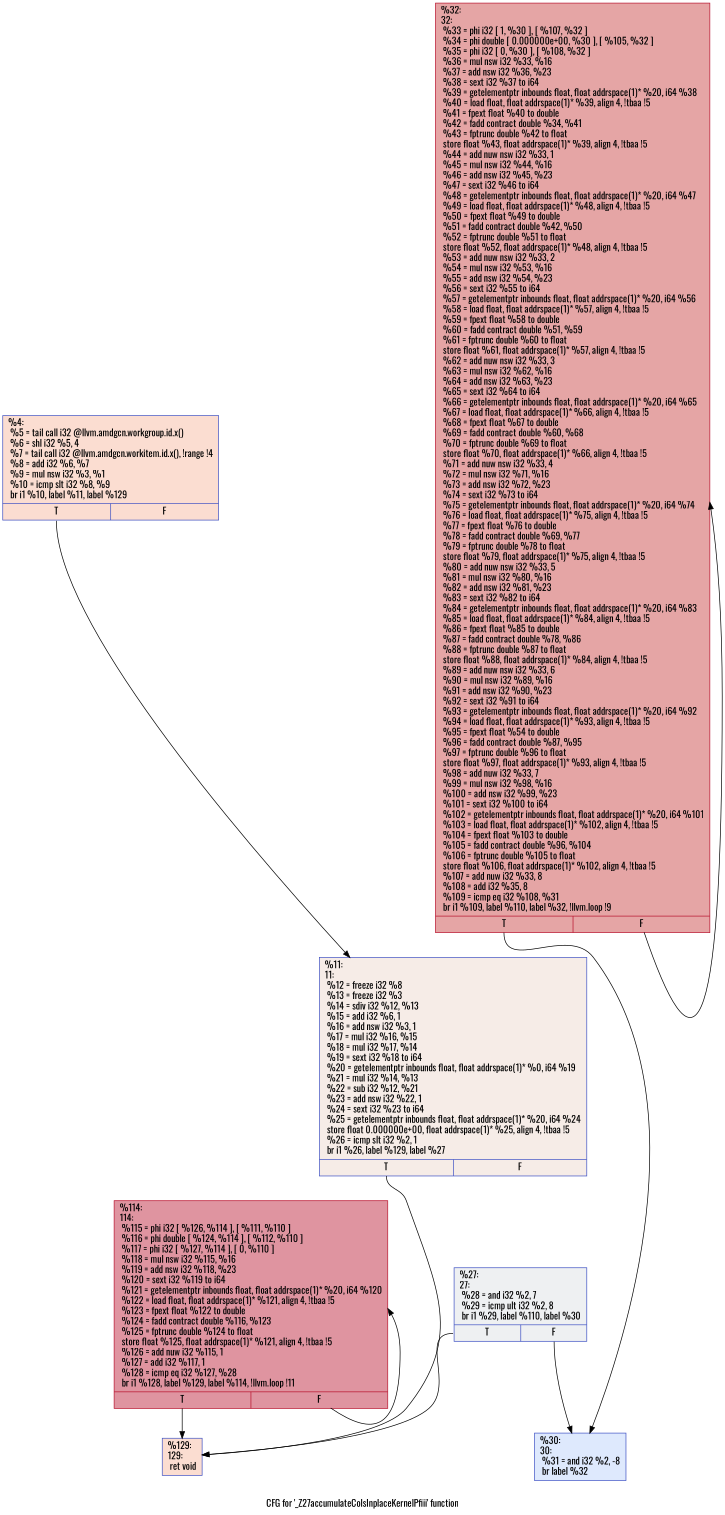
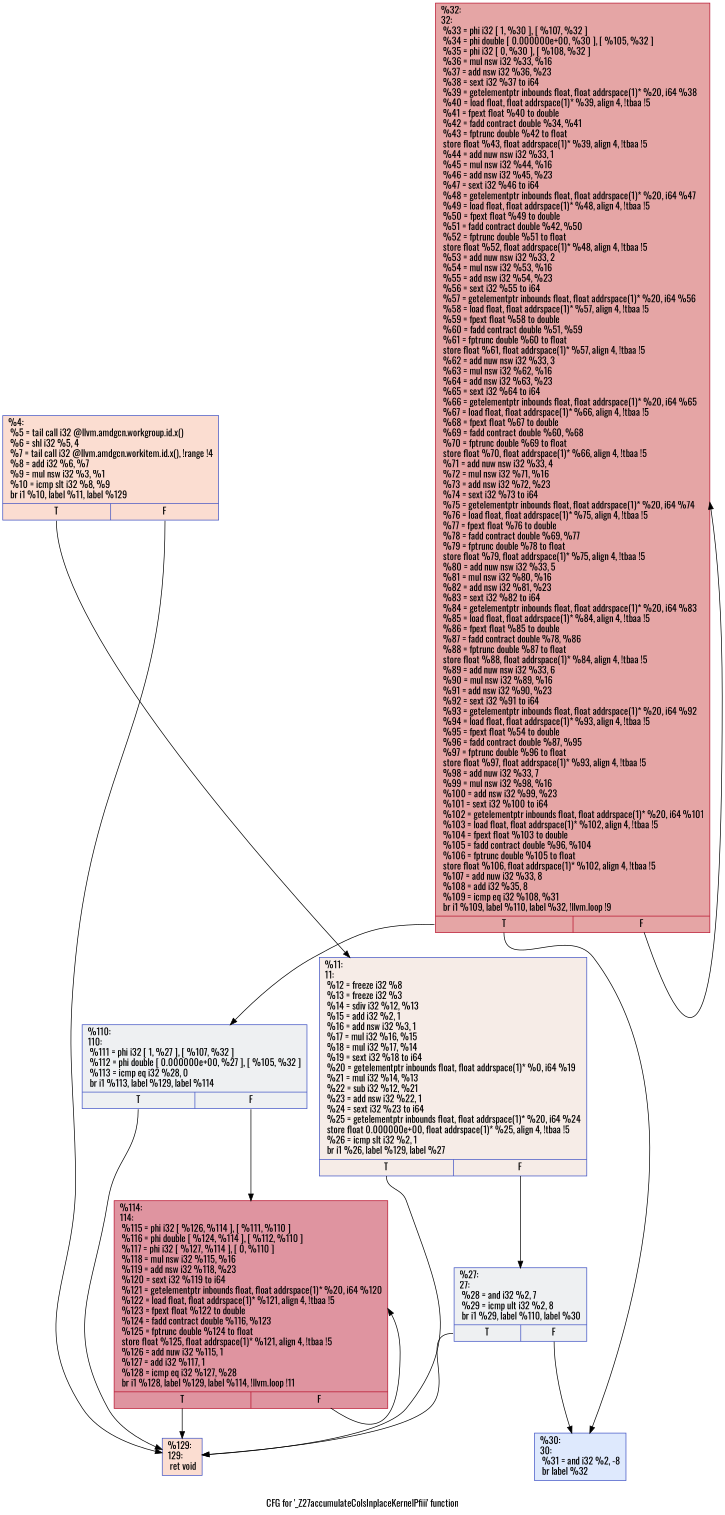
edge "%4:" -> "%129:": added
node "%11:": text "%15 = add i32 %6, 1" -> "%15 = add i32 %2, 1"
node "%110:": added
edge "%11:" -> "%27:": added
